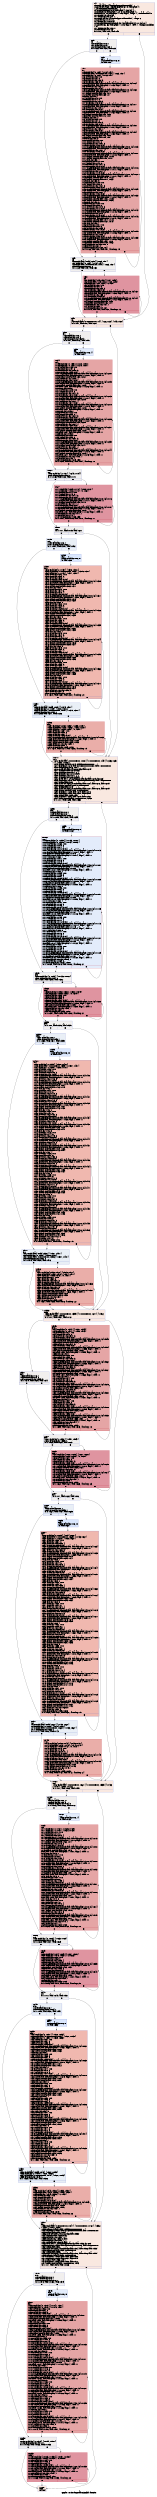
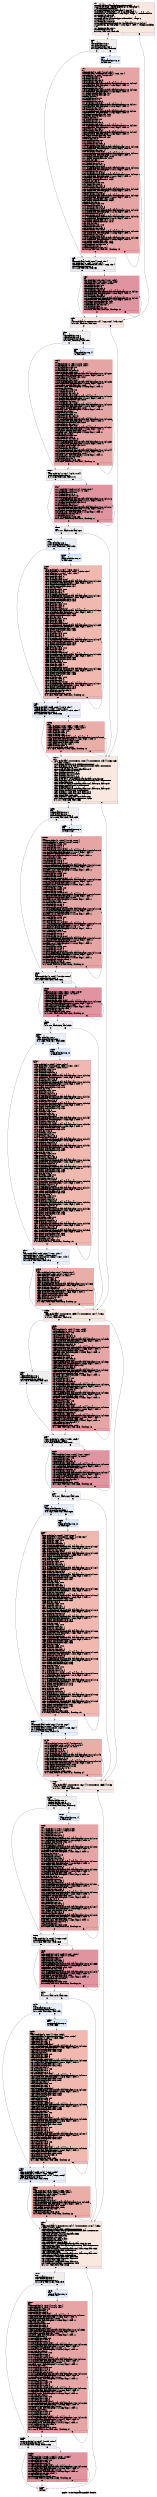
node "%1067:": fillcolor #bfd3f670 -> #c5333470
